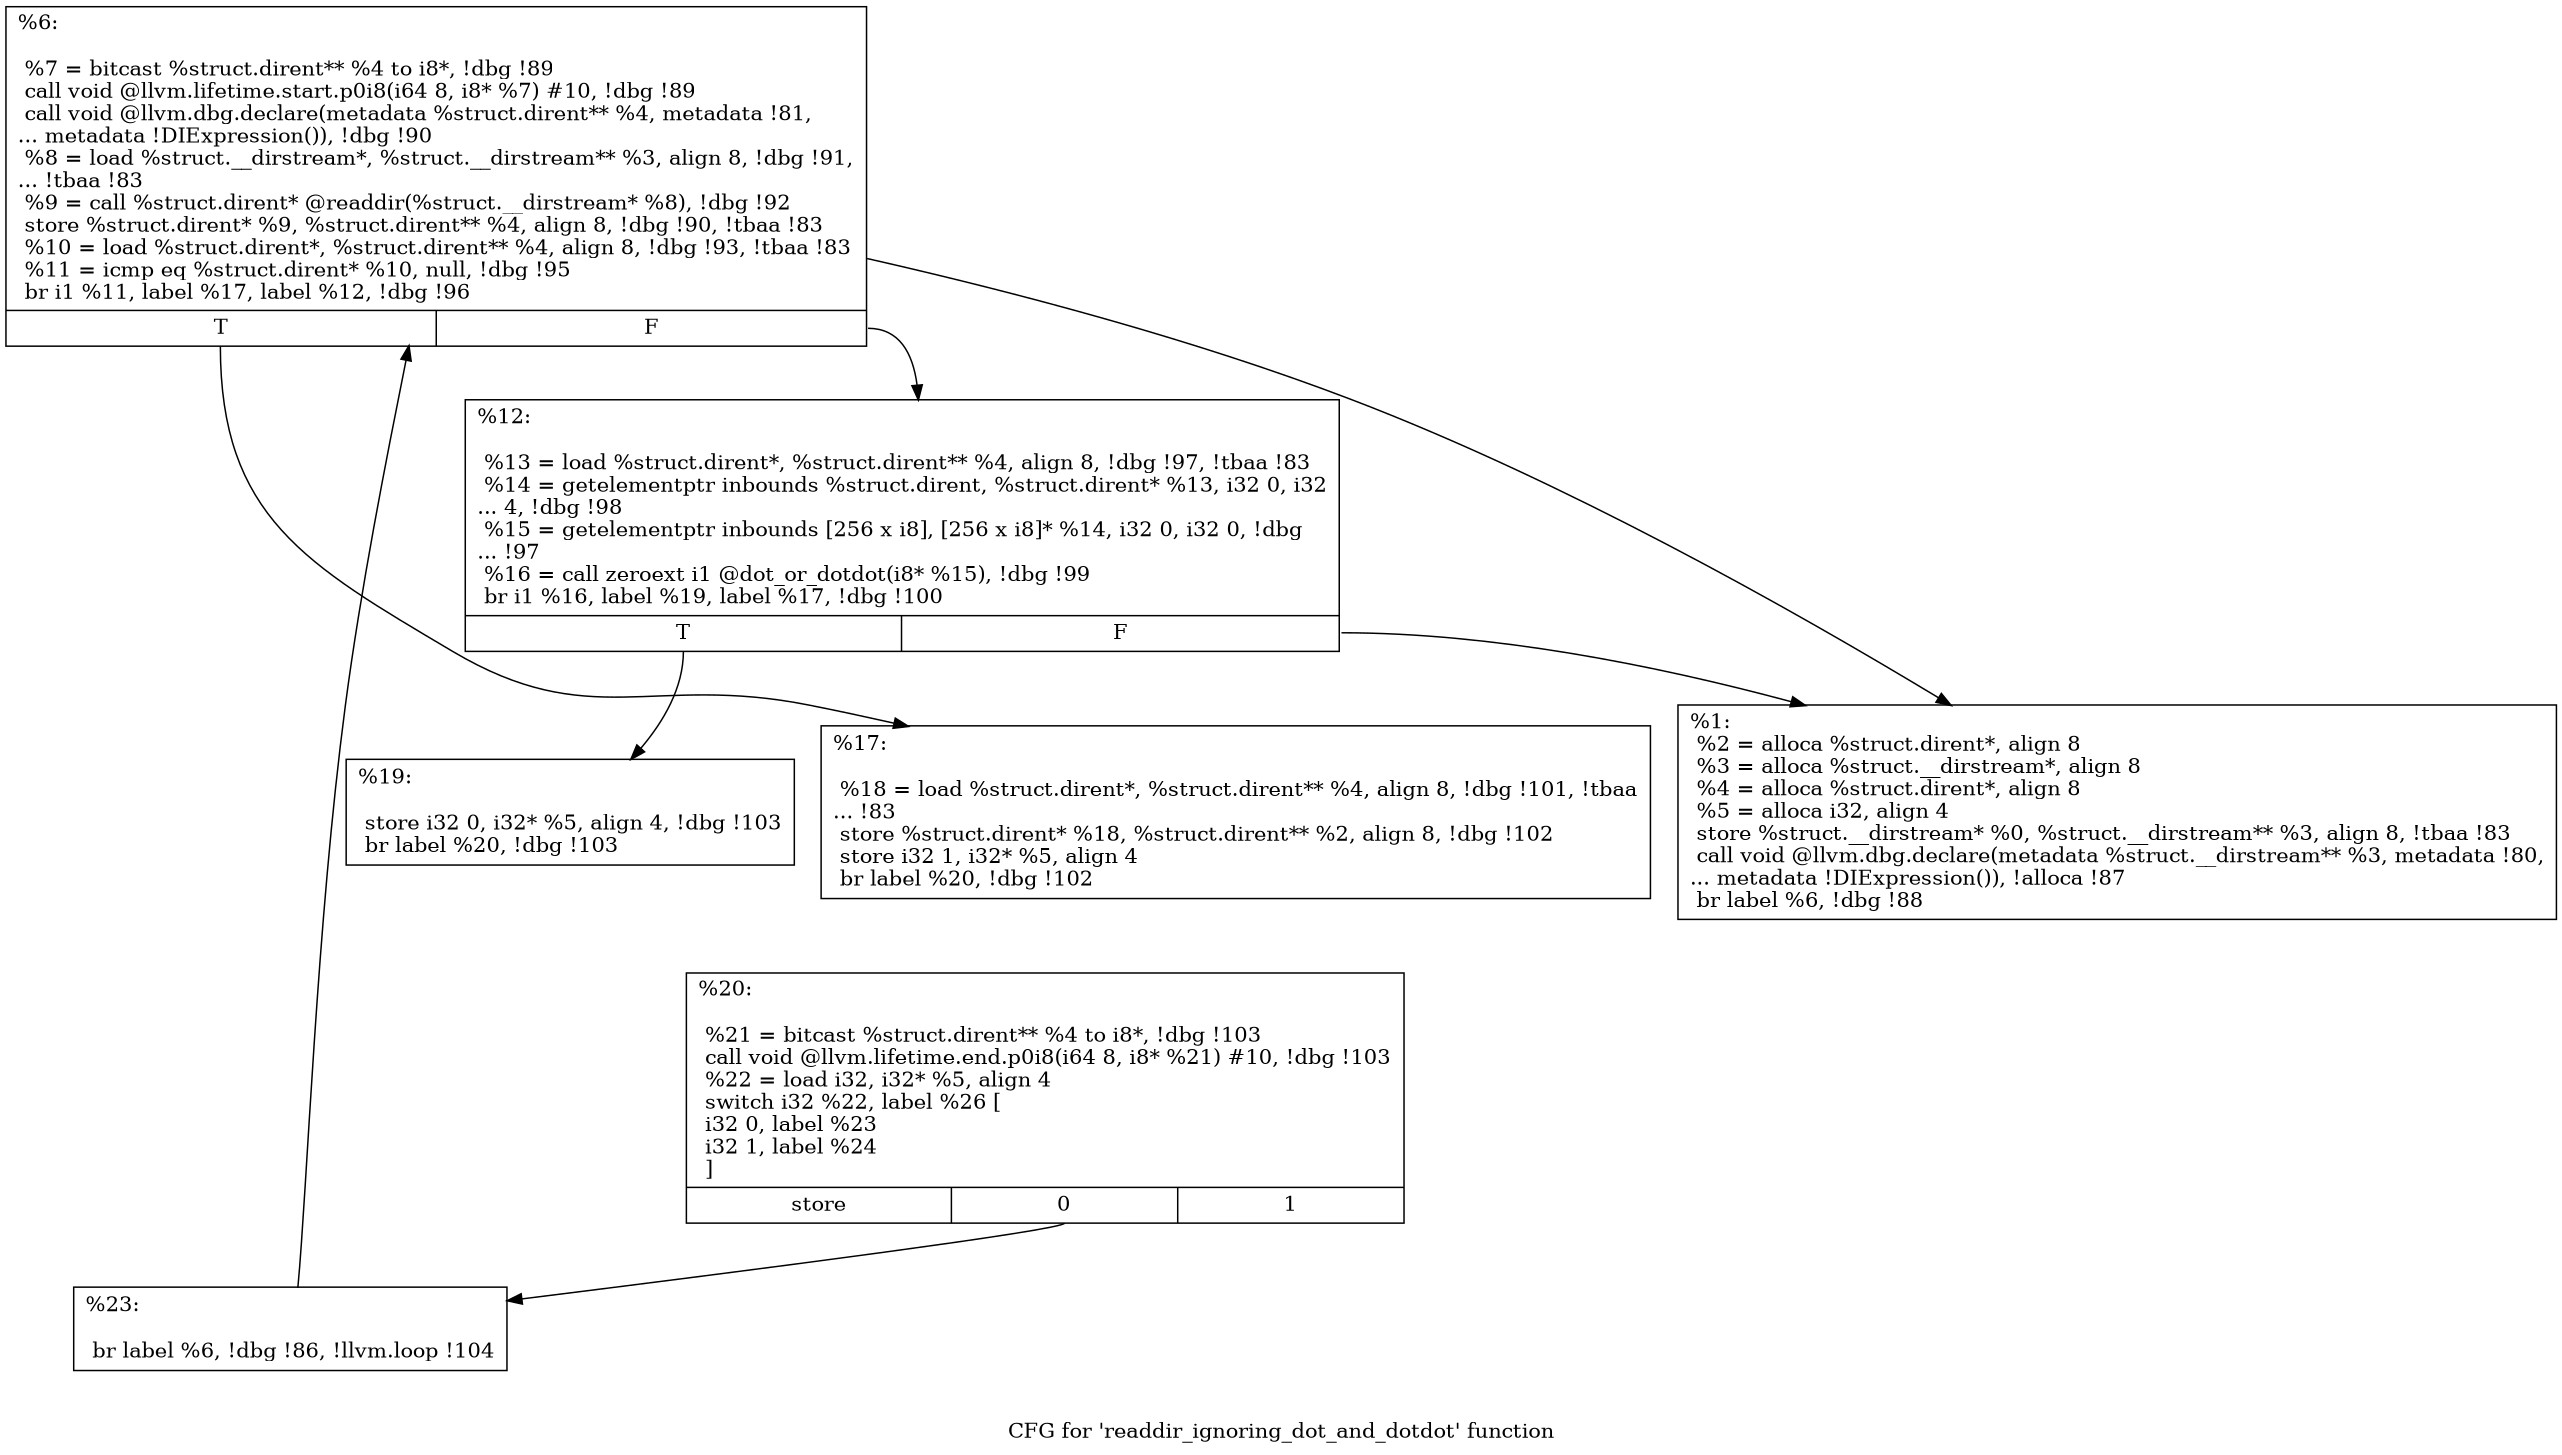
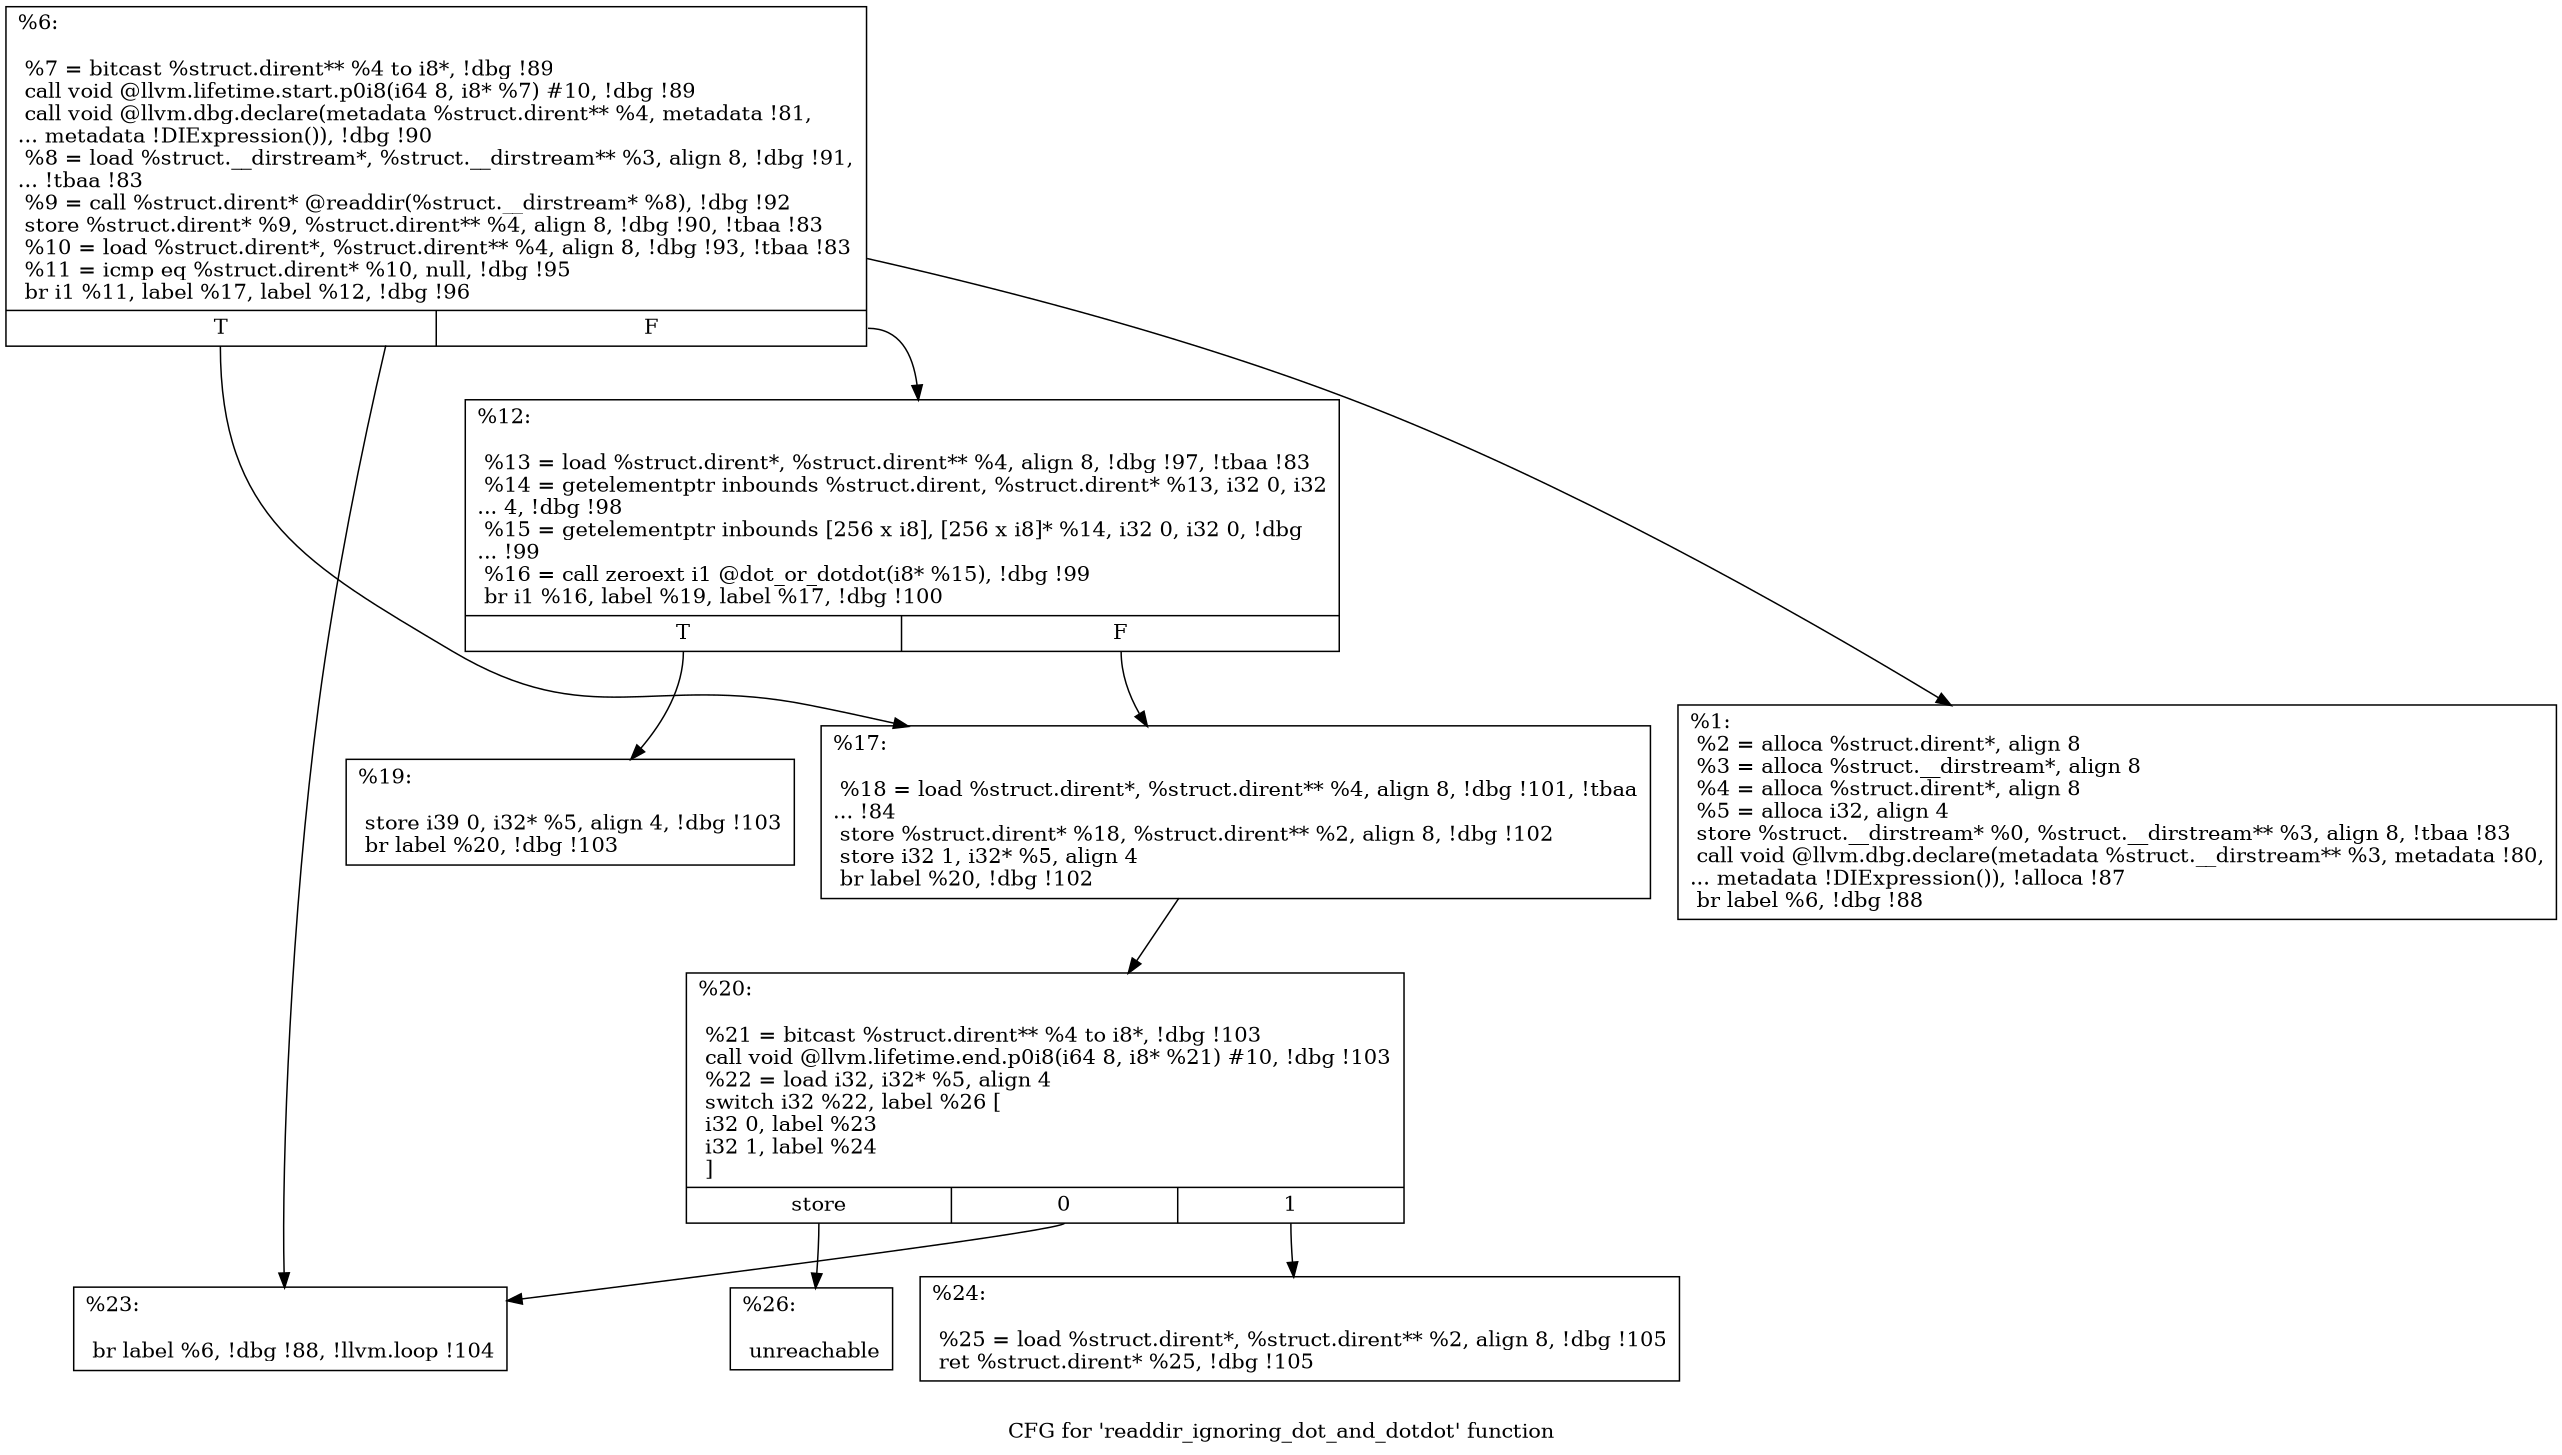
node "%12:": text "... !97" -> "... !99"
edge "%12:" -> "%1:": now "%12:" -> "%17:"
node "%17:": text "... !83" -> "... !84"
edge "%23:" -> "%6:": reversed
node "%19:": text "store i32 0, i32* %5, align 4, !dbg !103" -> "store i39 0, i32* %5, align 4, !dbg !103"
edge "%17:" -> "%20:": added
node "%26:": added
node "%24:": added
node "%23:": text "br label %6, !dbg !86, !llvm.loop !104" -> "br label %6, !dbg !88, !llvm.loop !104"
